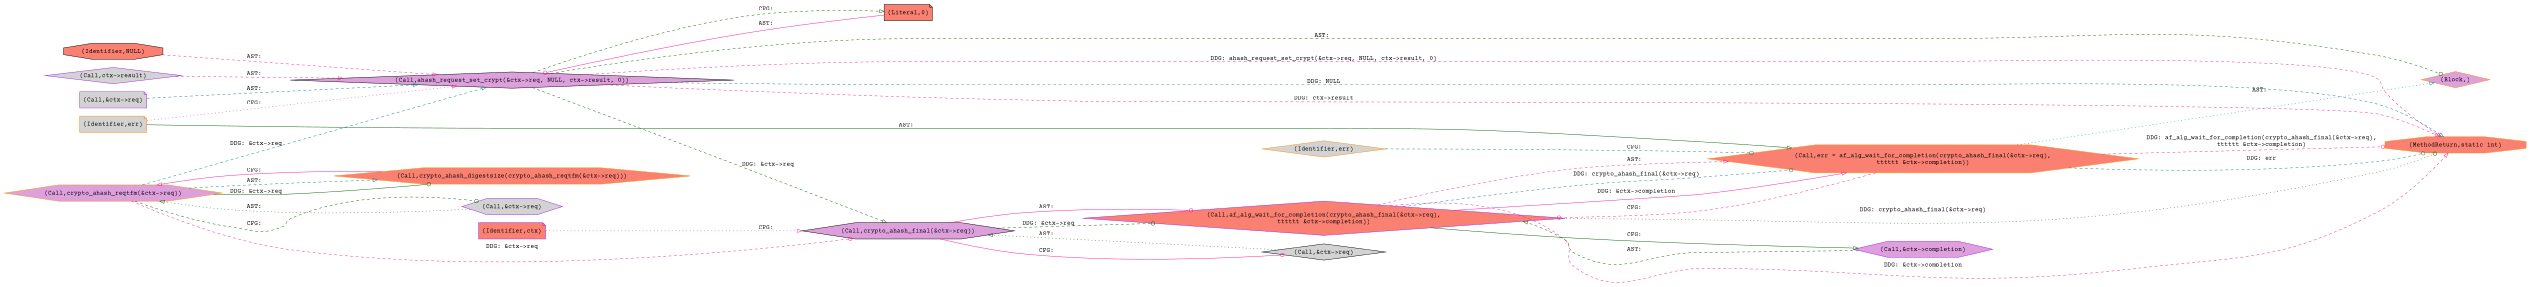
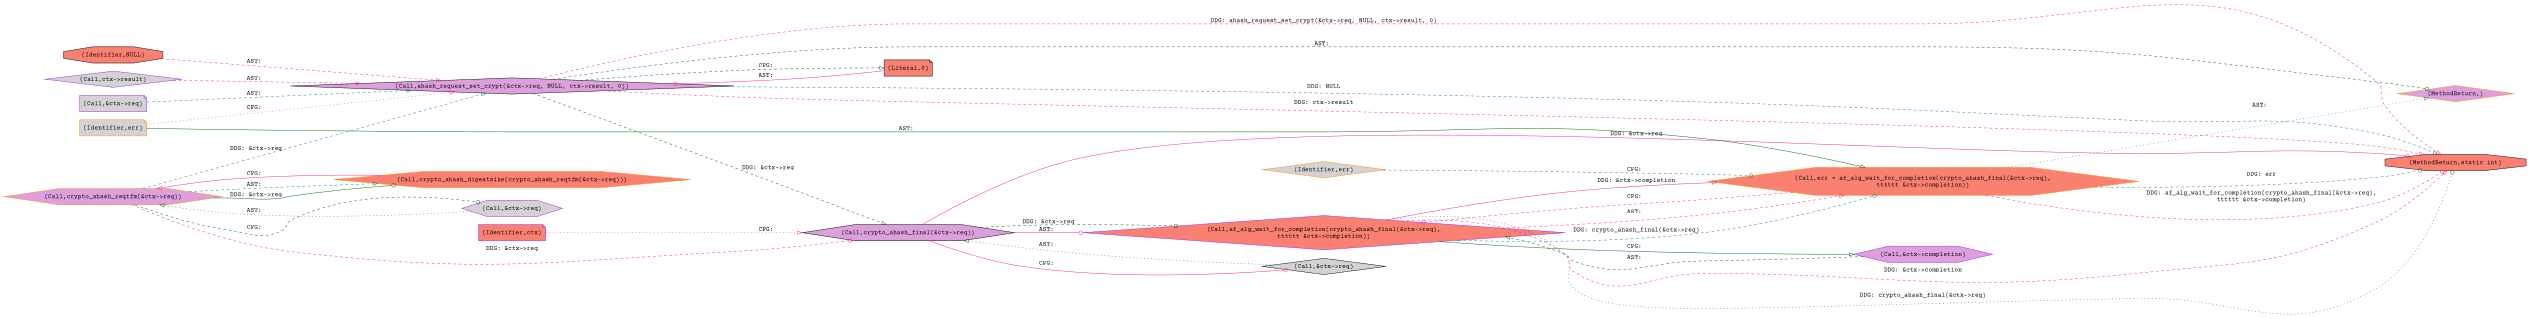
node "(Block,)": label "(Block,)" -> "(MethodReturn,)"
edge "(Call,crypto_ahash_final(&ctx->req))" -> "(MethodReturn,static int)": added, label "DDG: &ctx->req"
node "(MethodReturn,static int)": color darkorange -> black
